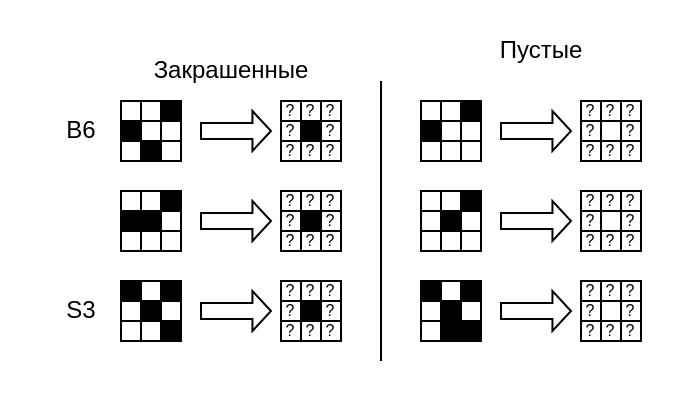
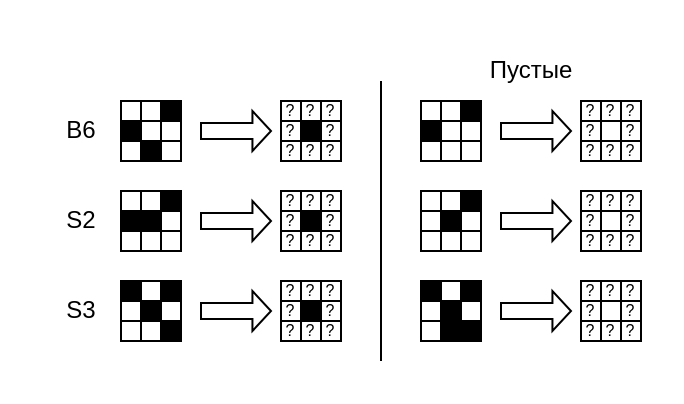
node "Пустые": moved (541, 51) -> (531, 71)
node "Закрашенные": removed
node "S2": added
